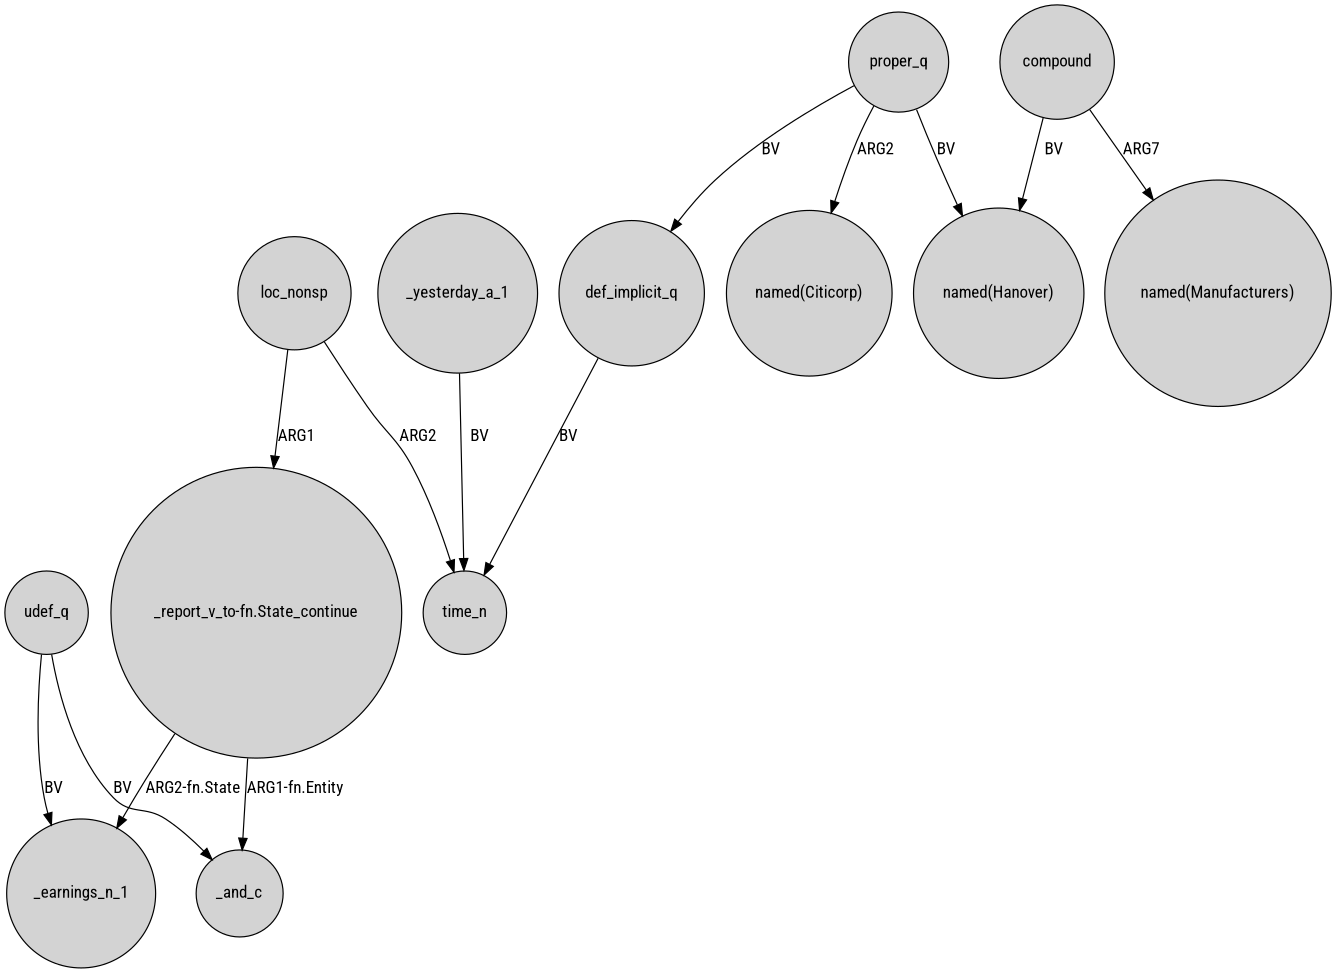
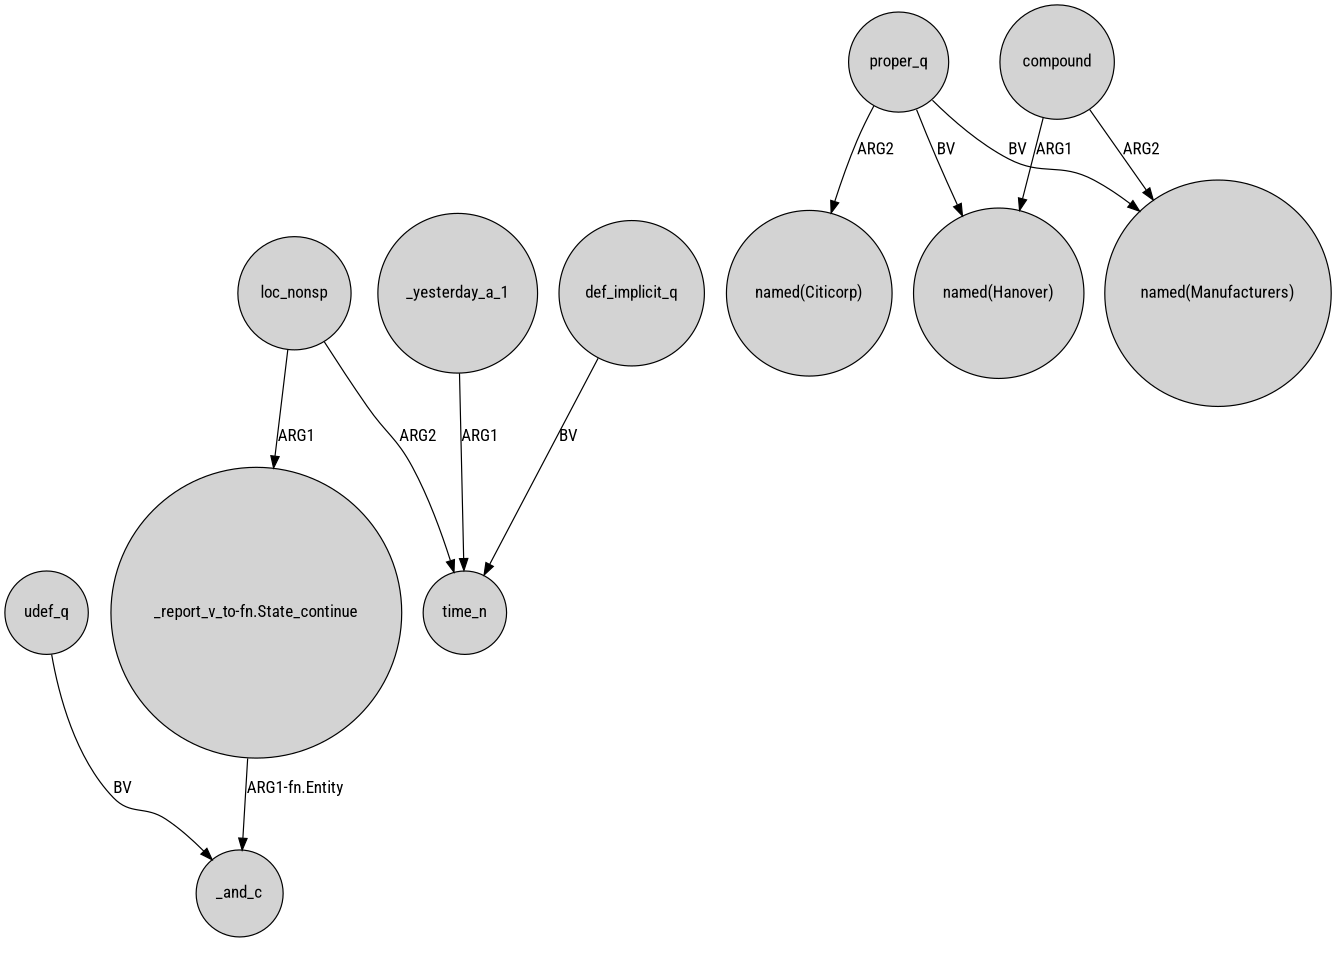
edge "proper_q" -> "def_implicit_q": now "proper_q" -> "named(Manufacturers)"
edge "compound" -> "named(Hanover)": label "BV" -> "ARG1"
edge "compound" -> "named(Manufacturers)": label "ARG7" -> "ARG2"
edge "_yesterday_a_1" -> "time_n": label "BV" -> "ARG1"
node "_earnings_n_1": removed
